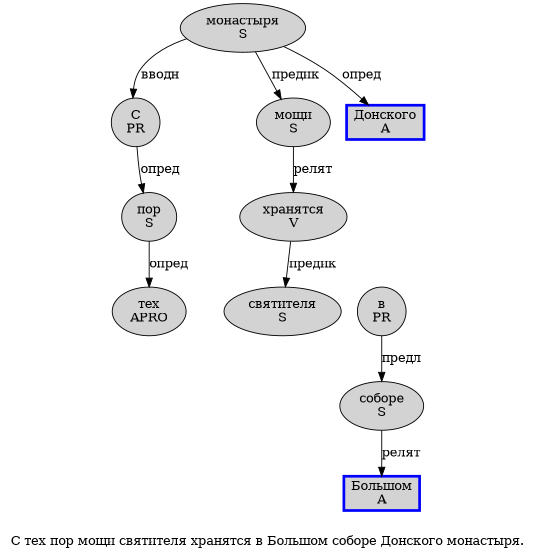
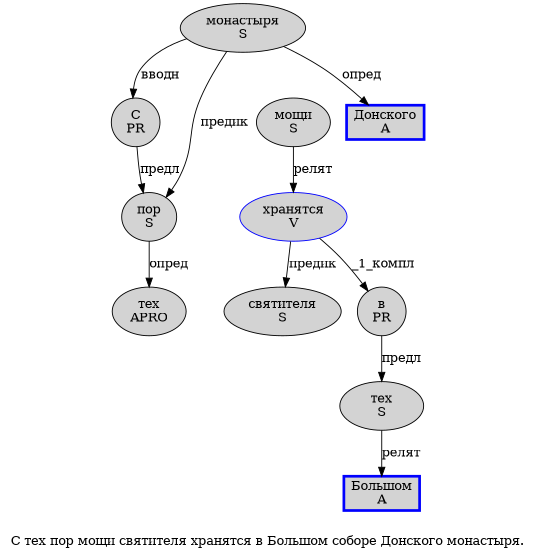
edge "монастыря S" -> "мощи S": now "монастыря S" -> "пор S"
edge "С PR" -> "пор S": label "опред" -> "предл"
node "хранятся V": color black -> blue
edge "хранятся V" -> "в PR": added, label "_1_компл"
node "соборе S": label "соборе S" -> "тех S"
